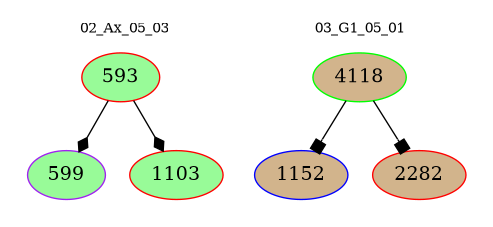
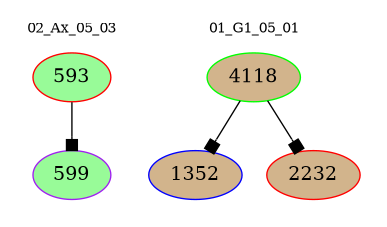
cluster "03_G1_05_01": label "03_G1_05_01" -> "01_G1_05_01"
edge "593" -> "599": arrowhead diamond -> box
node "1103": removed
node "1152": label "1152" -> "1352"
node "2282": label "2282" -> "2232"
